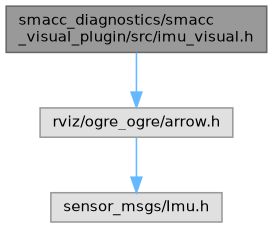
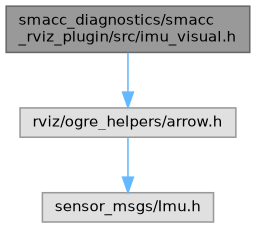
node "smacc_diagnostics/smacc _visual_plugin/src/imu_visual.h": label "smacc_diagnostics/smacc _visual_plugin/src/imu_visual.h" -> "smacc_diagnostics/smacc _rviz_plugin/src/imu_visual.h"
node "rviz/ogre_ogre/arrow.h": label "rviz/ogre_ogre/arrow.h" -> "rviz/ogre_helpers/arrow.h"
